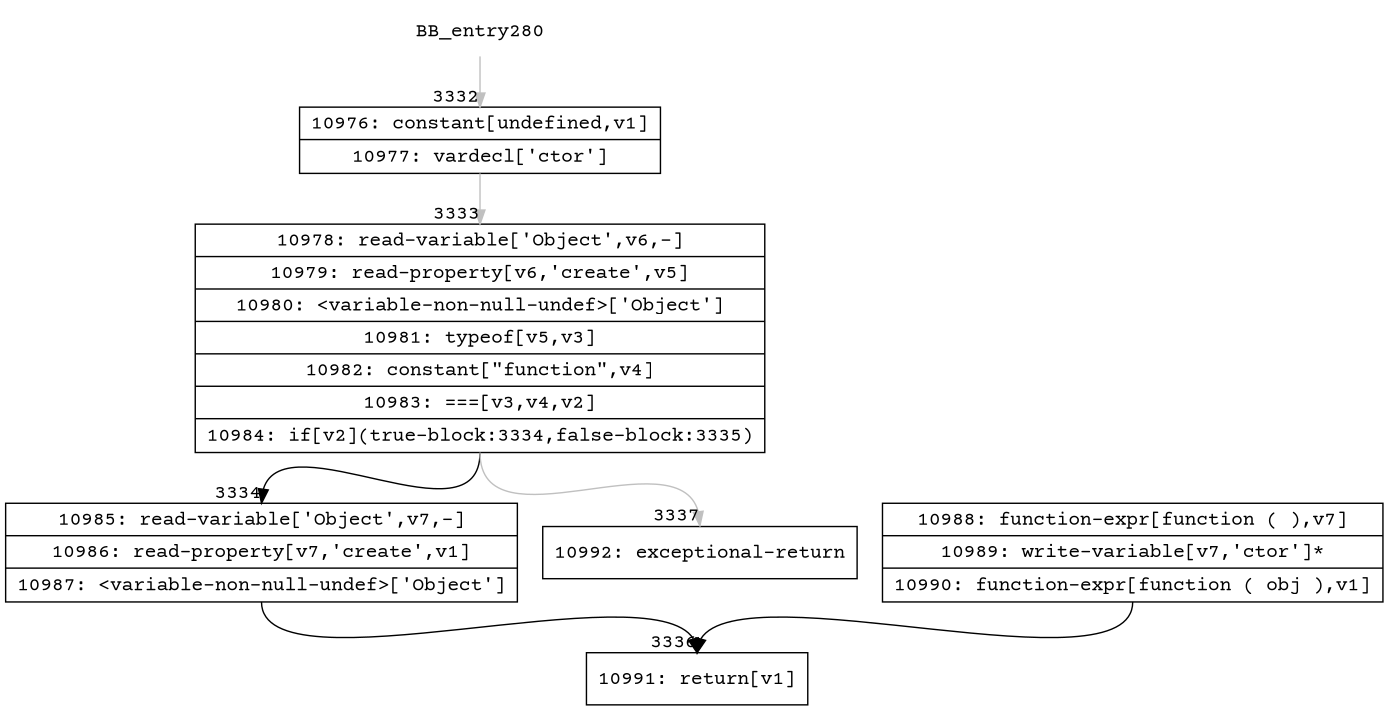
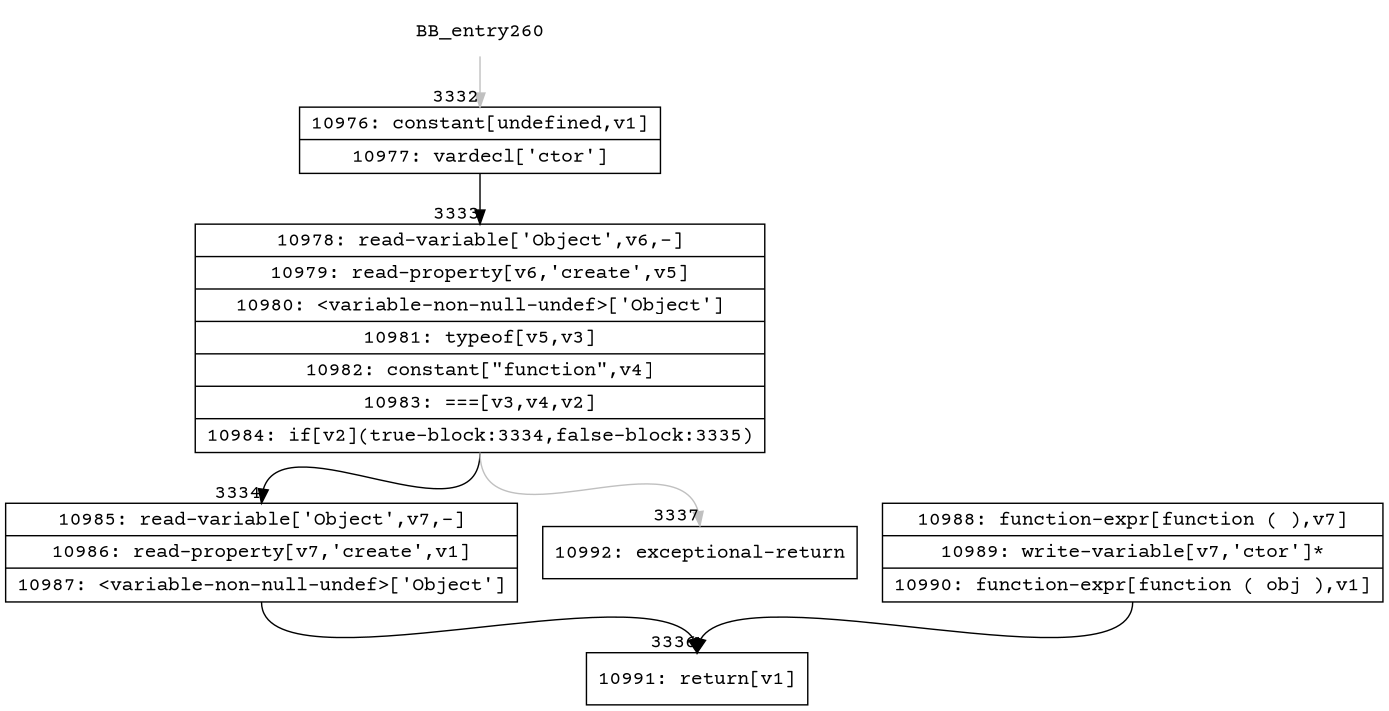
node "BB_entry280": label "BB_entry280" -> "BB_entry260"
edge "10976: constant[undefined,v1]" -> "10978: read-variable['Object',v6,-]": color gray -> black
